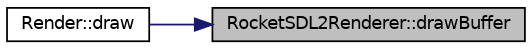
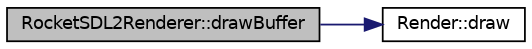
edge "Render::draw" -> "RocketSDL2Renderer::drawBuffer": reversed
